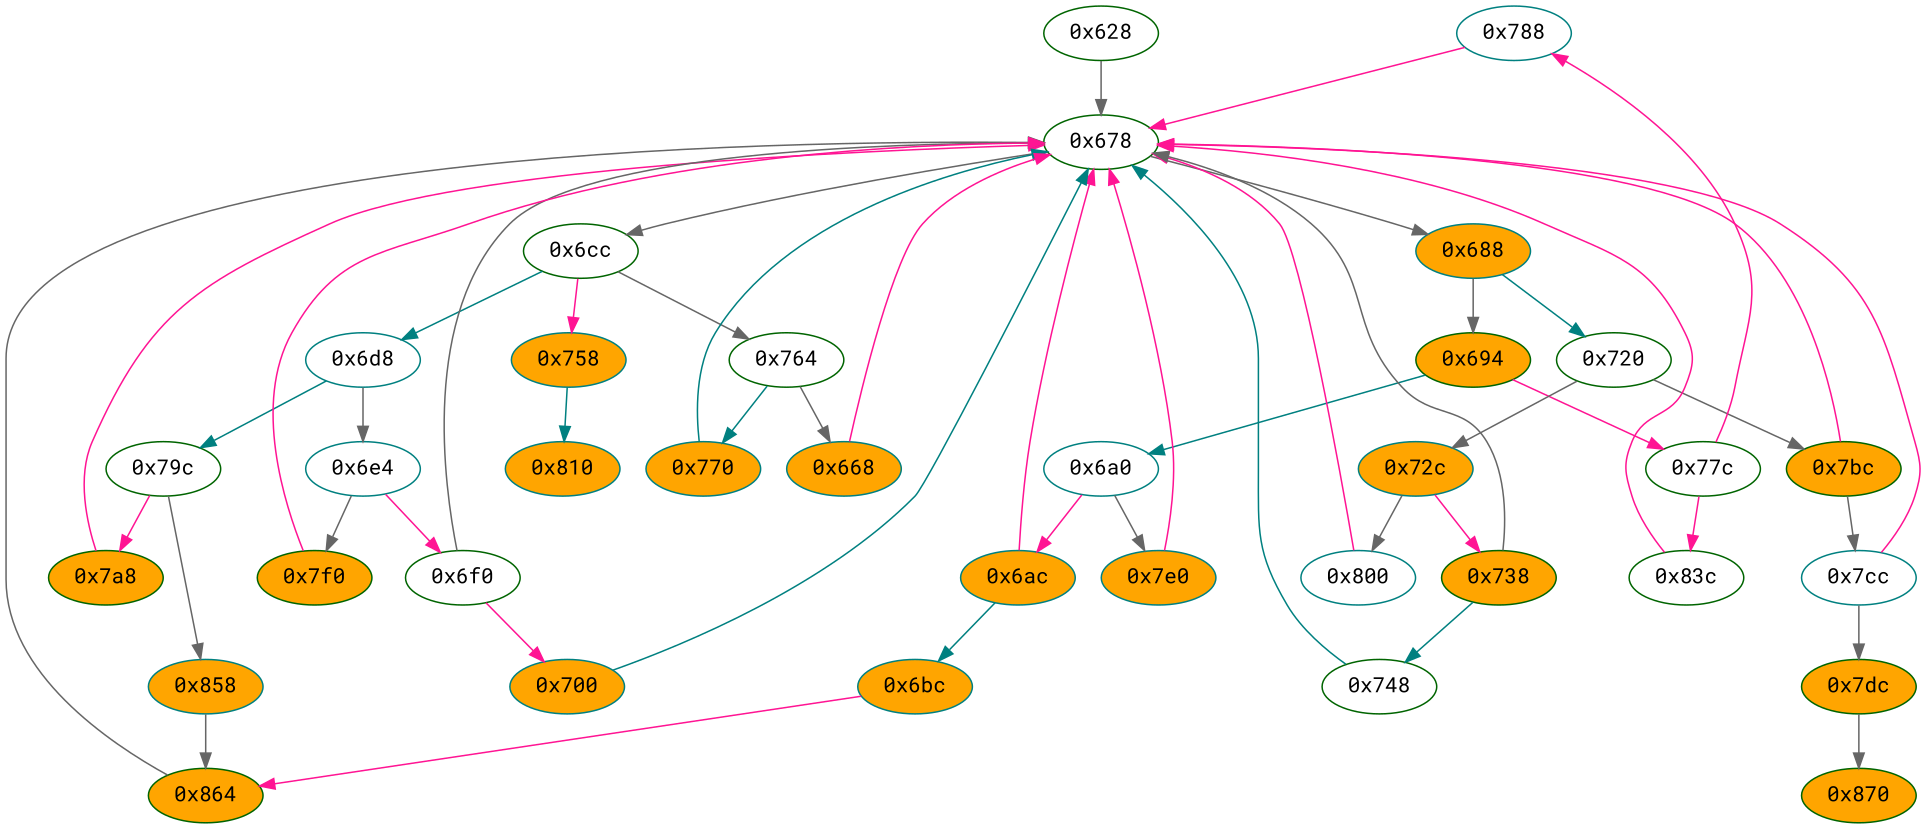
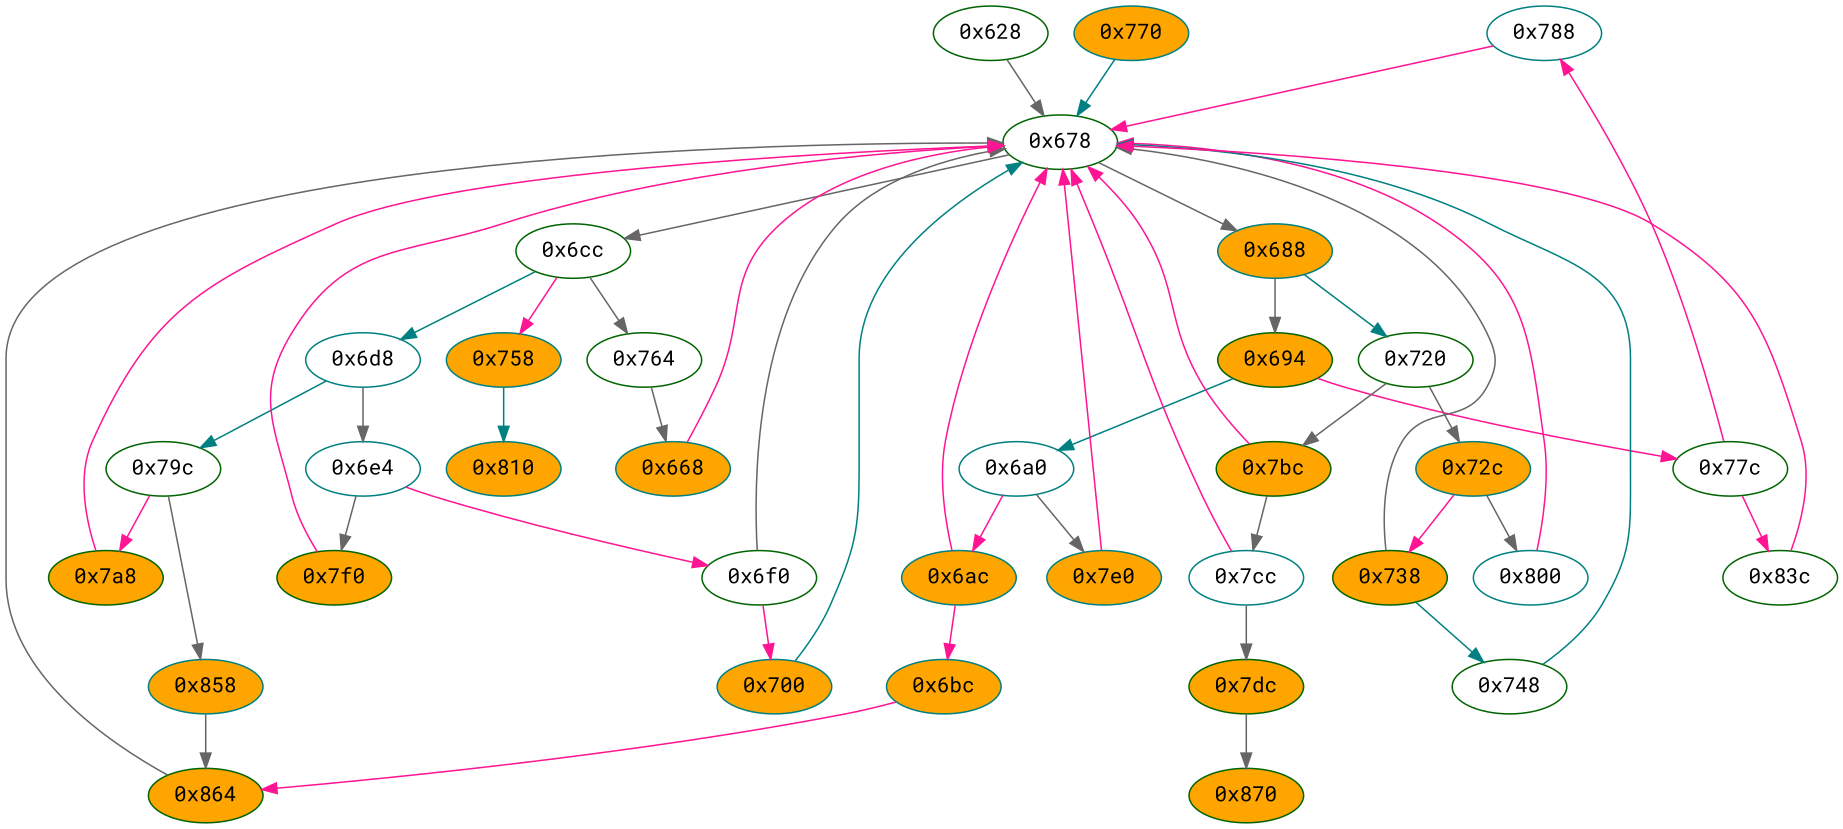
edge "0x764" -> "0x770": removed
edge "0x6ac" -> "0x6bc": color teal -> deeppink
